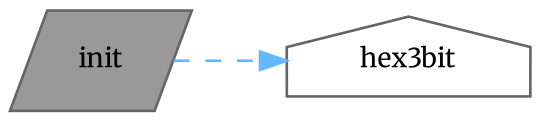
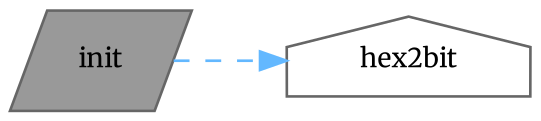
node "hex3bit": label "hex3bit" -> "hex2bit"
